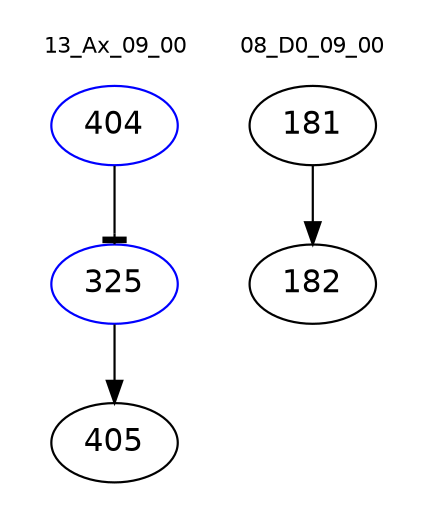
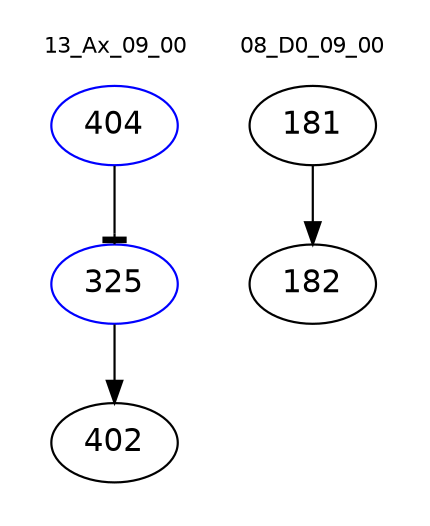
node "405": label "405" -> "402"
